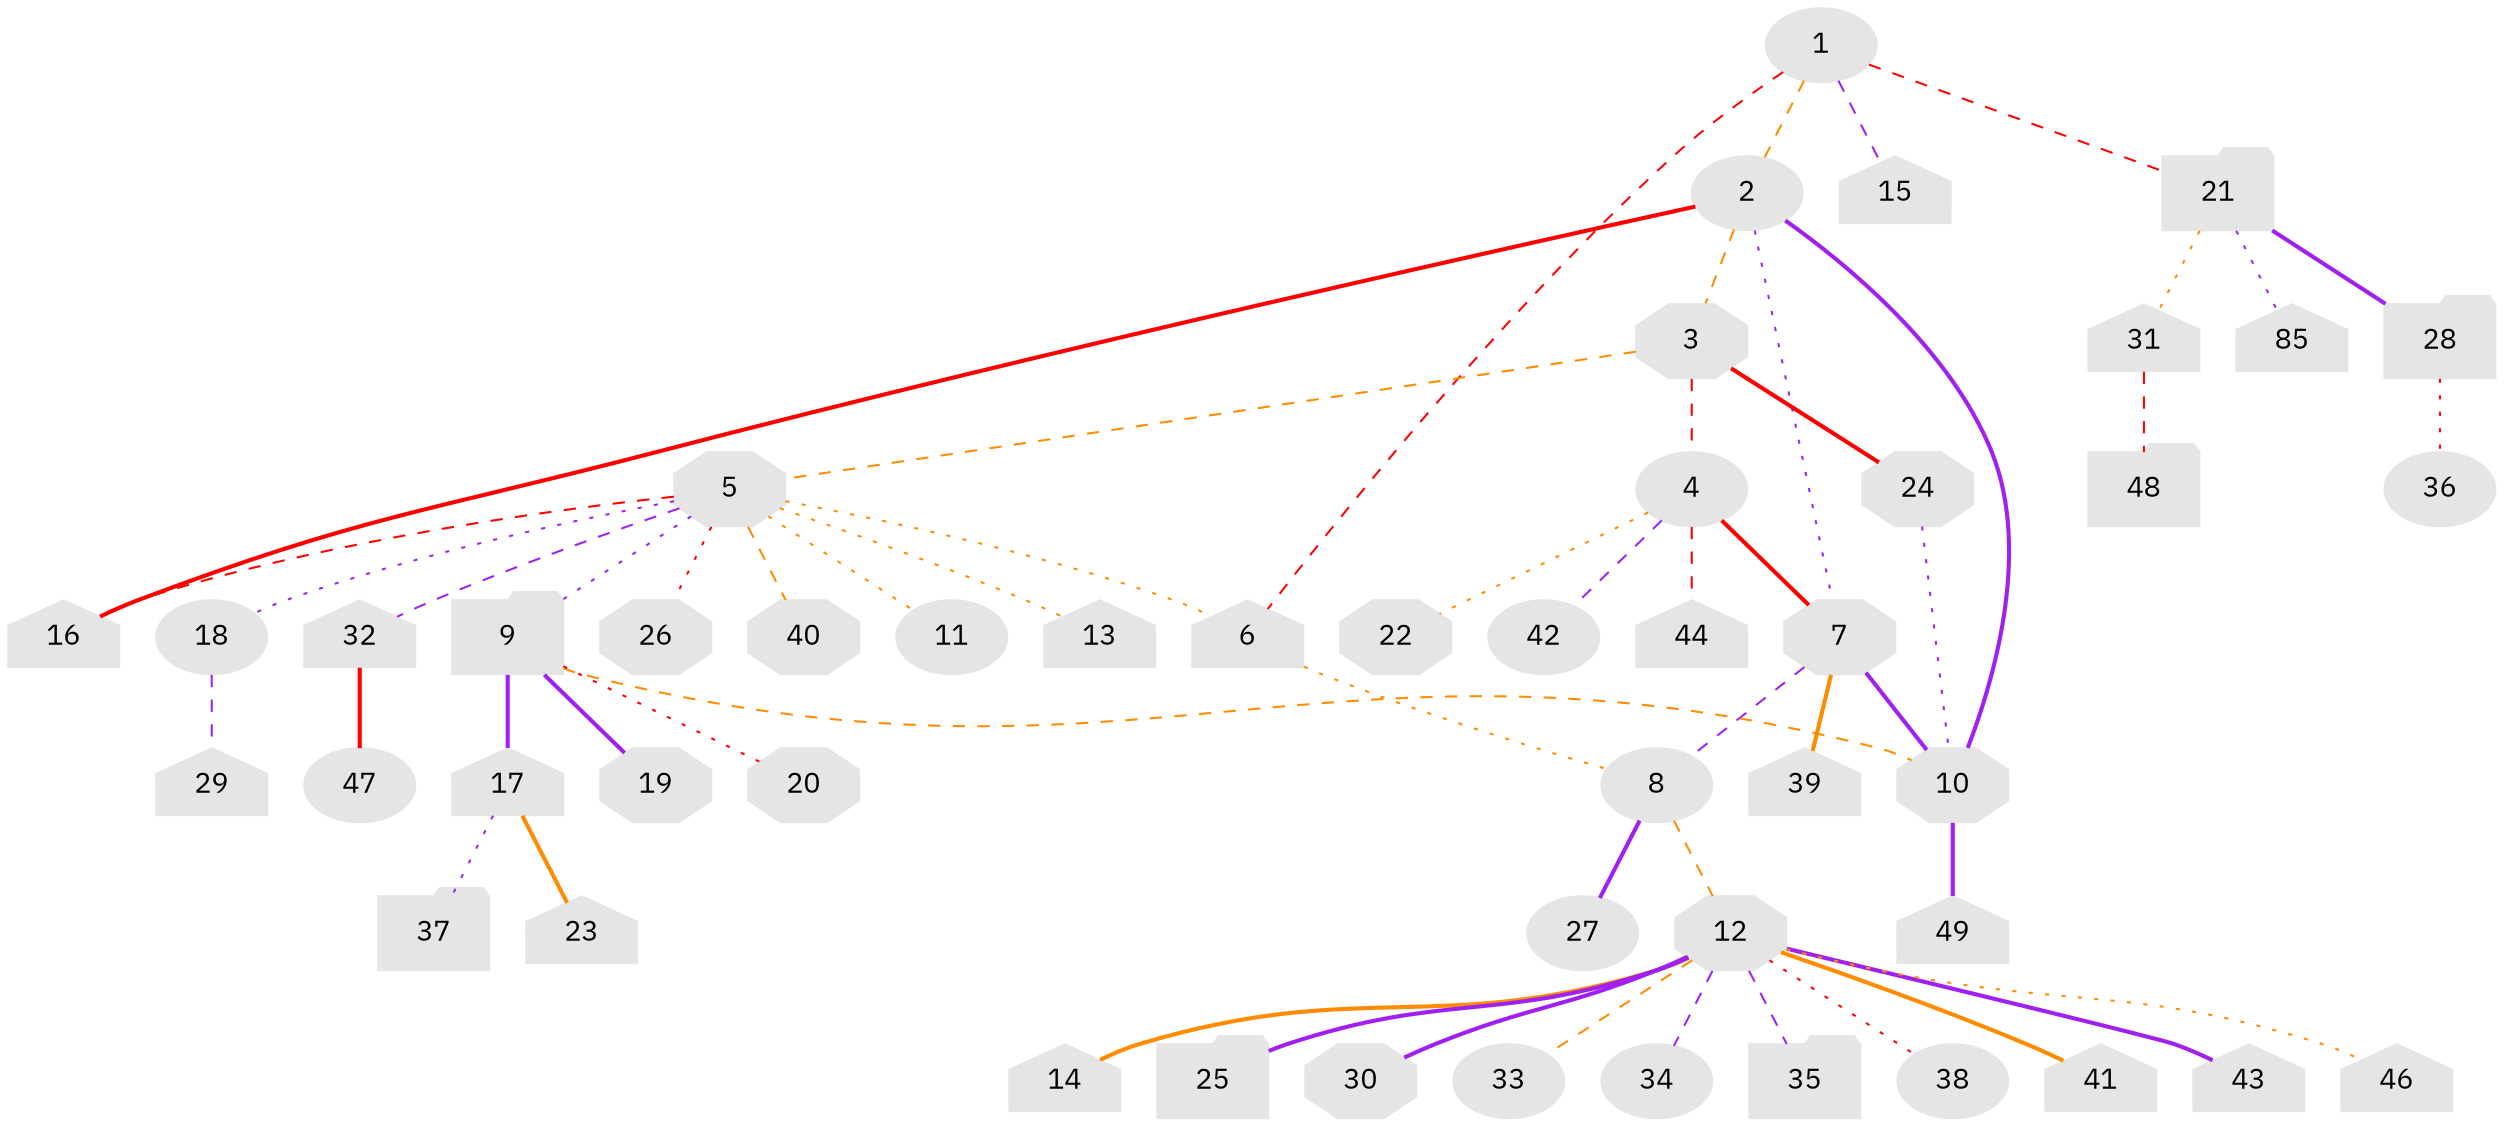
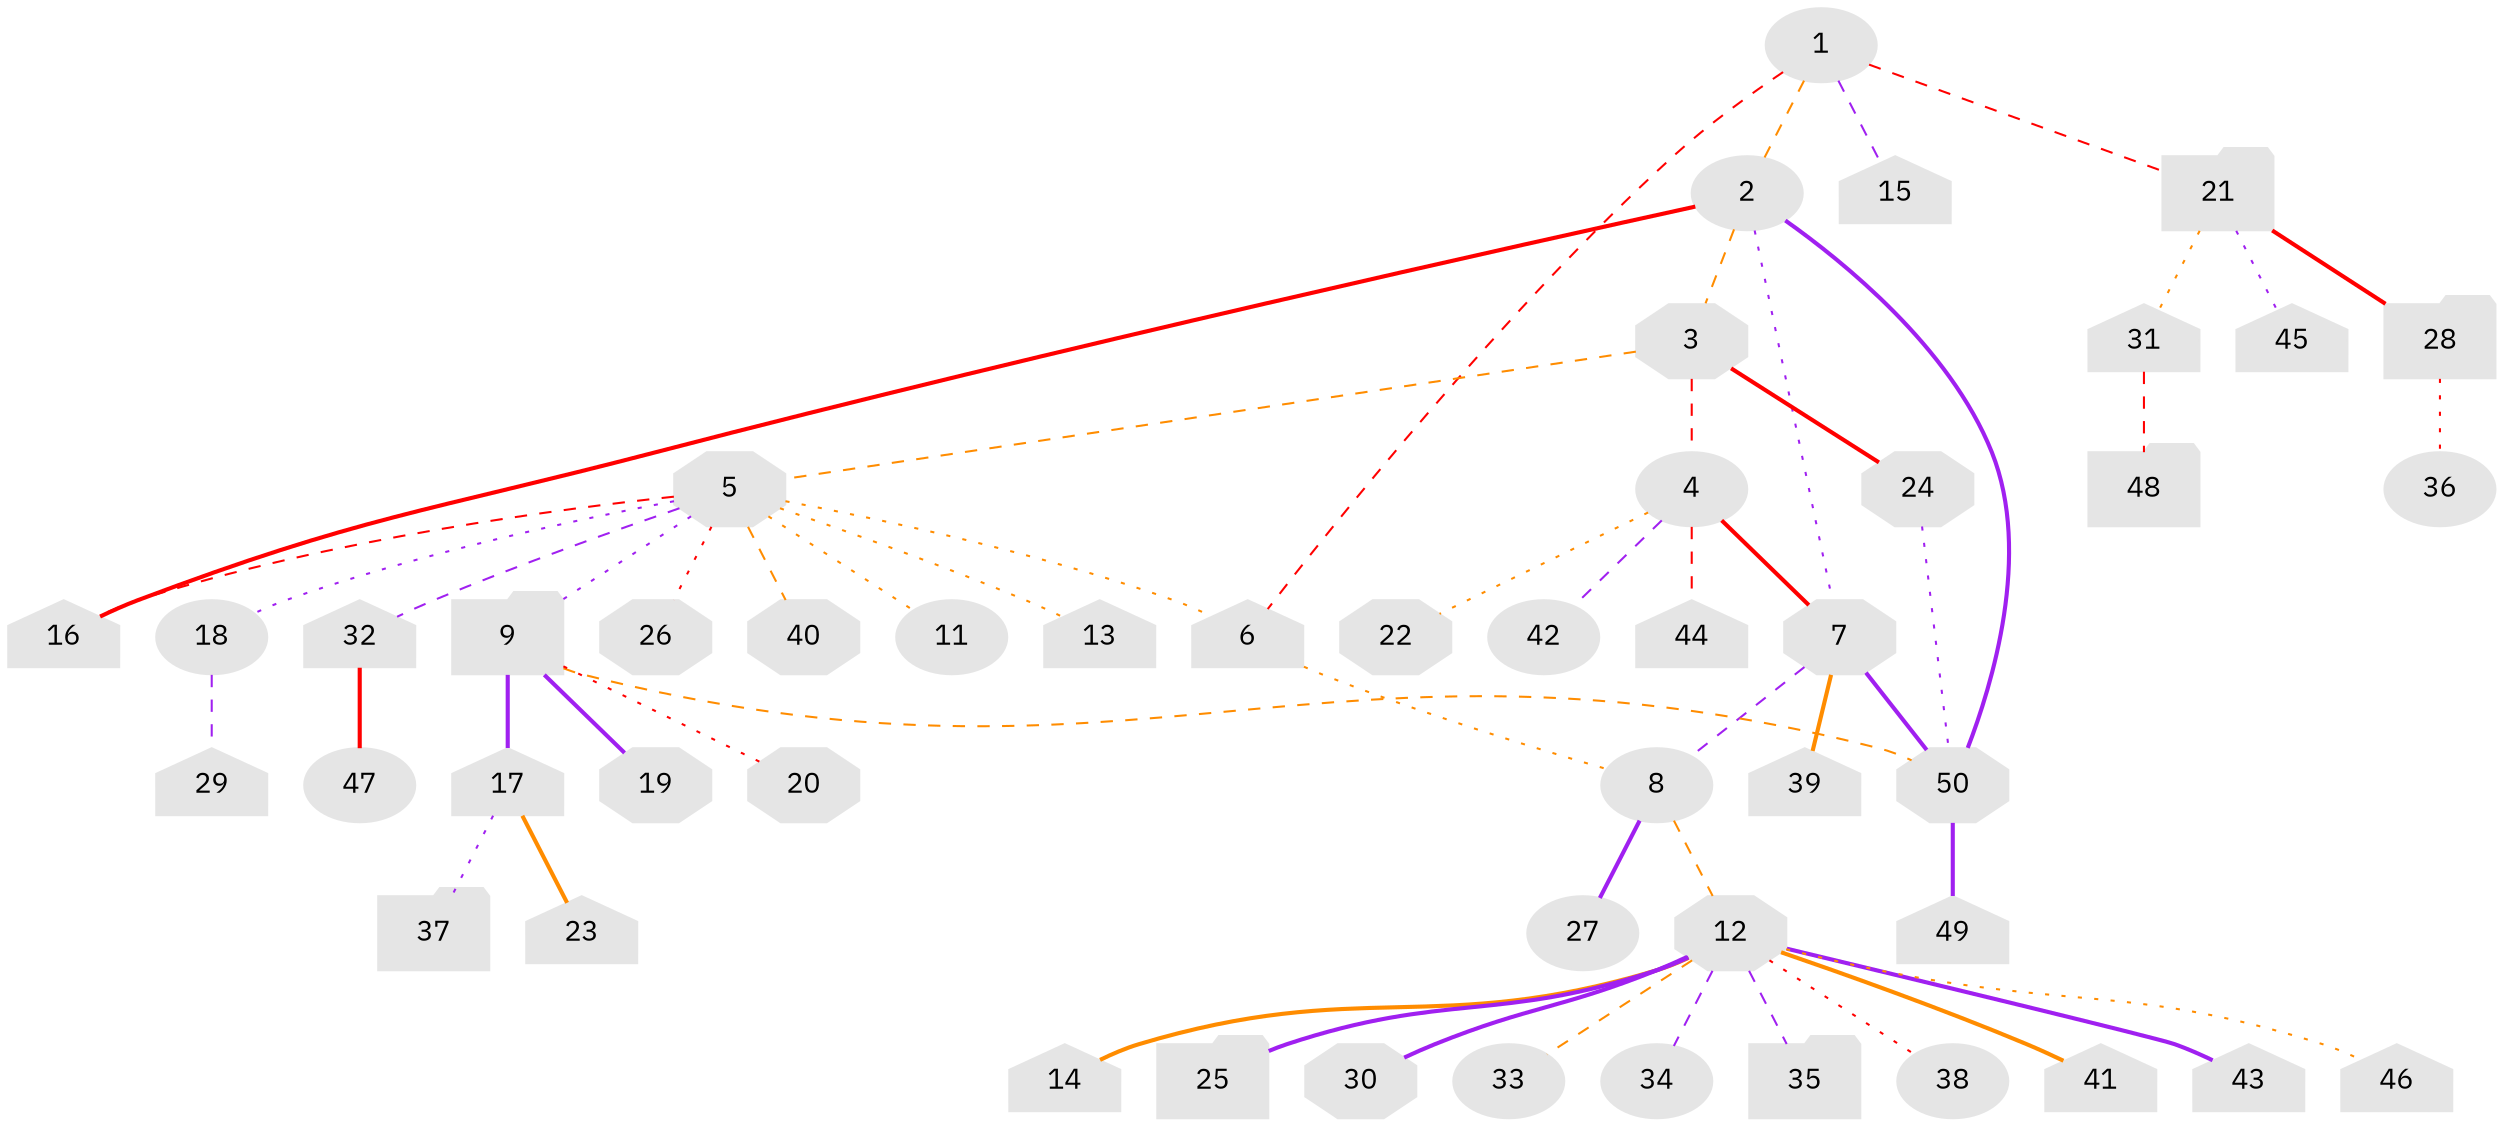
edge "21" -- "28": color purple -> red
node "85": label "85" -> "45"
node "10": label "10" -> "50"
